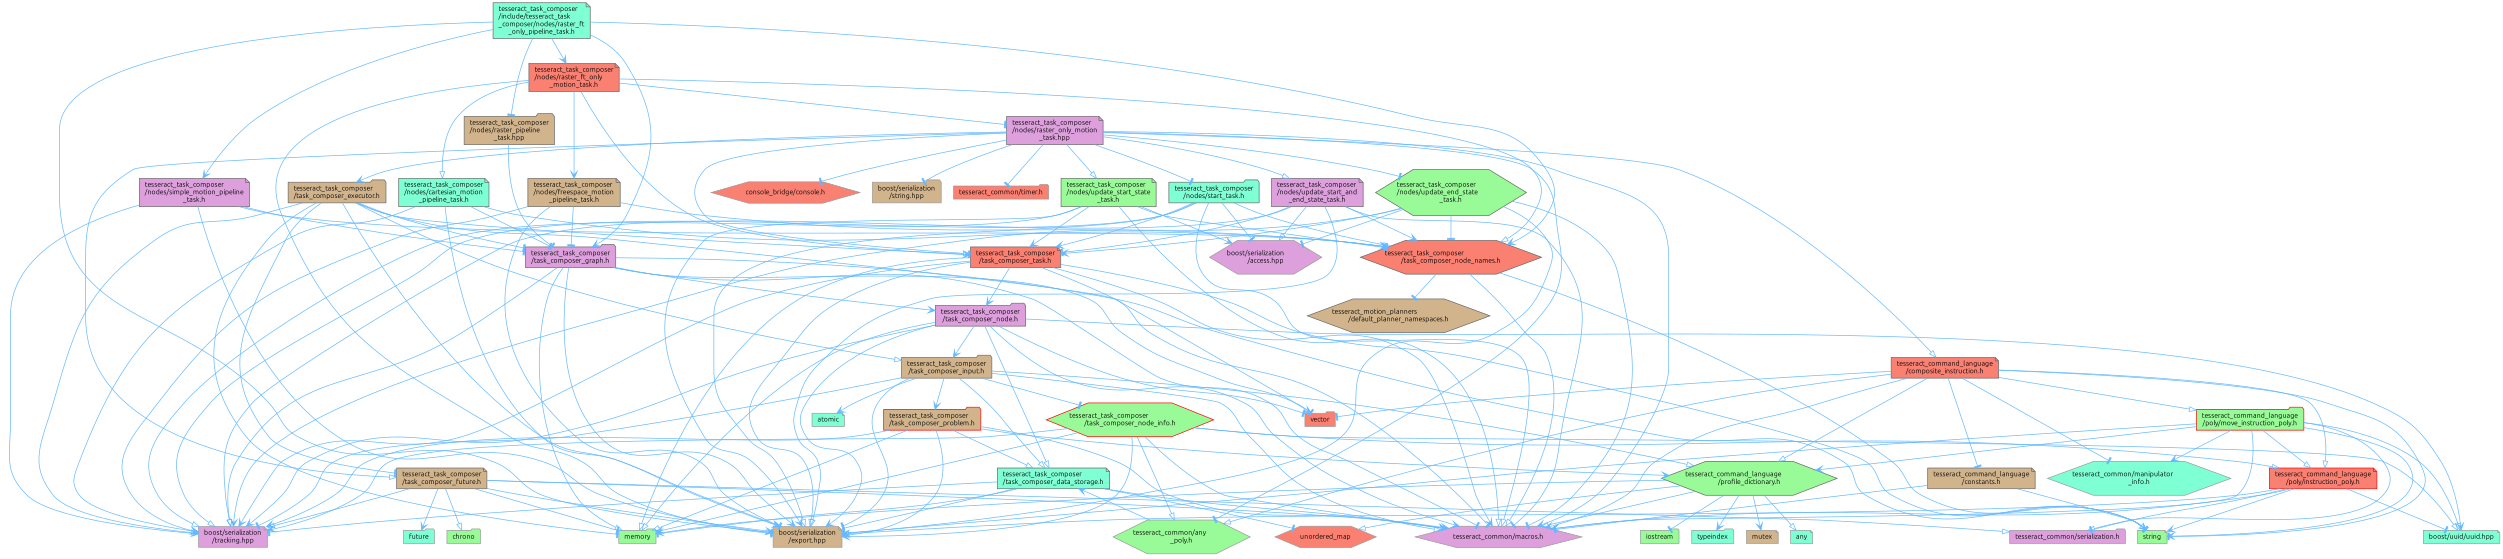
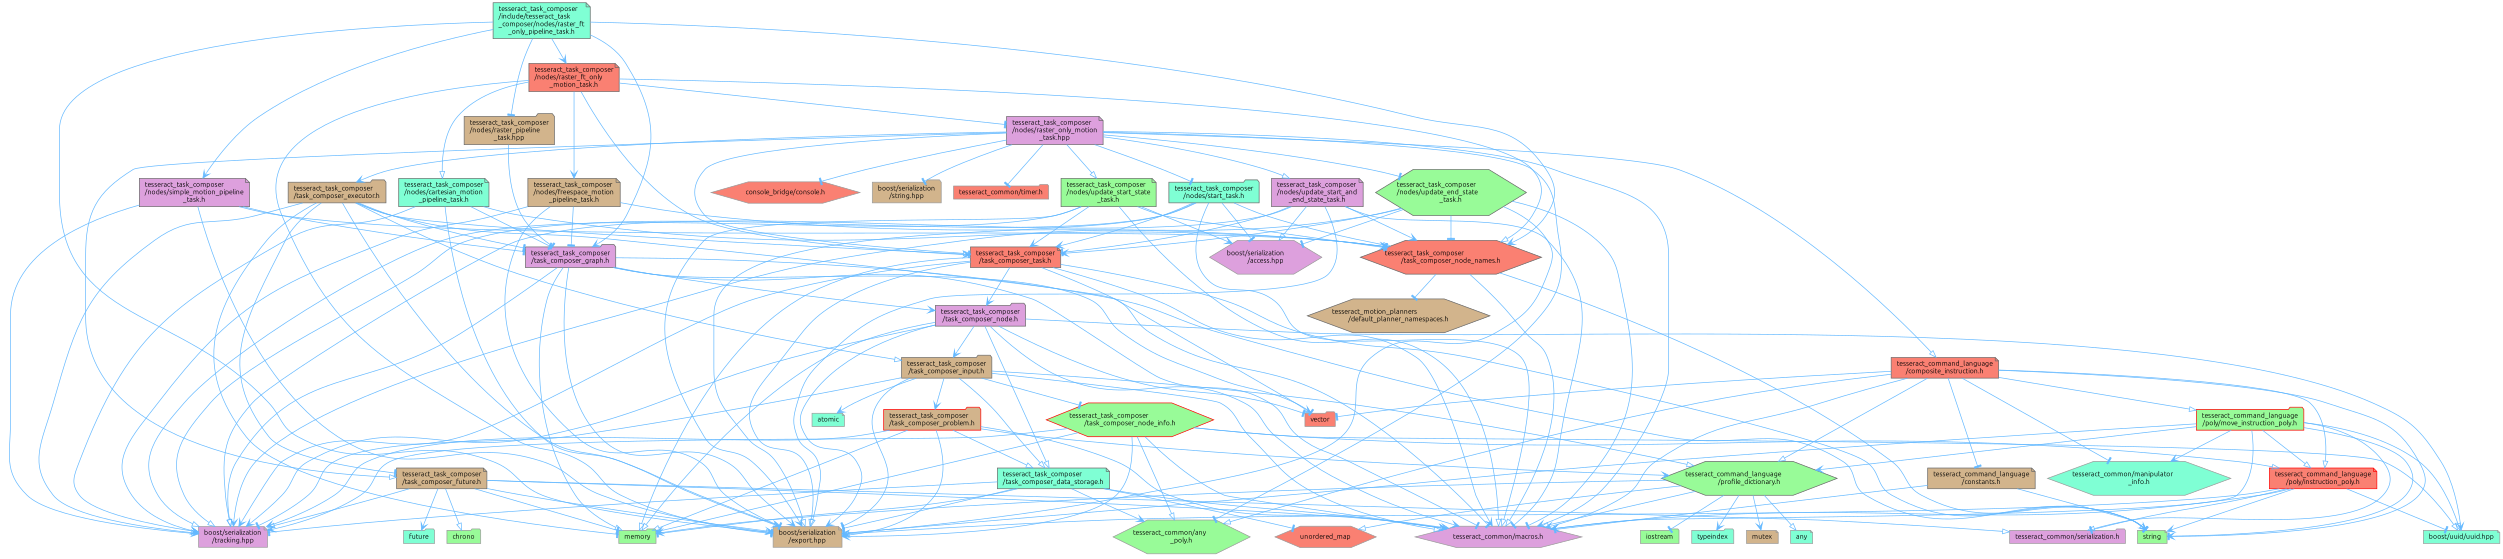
edge "tesseract_common/any _poly.h" -> "tesseract_task_composer /task_composer_data_storage.h": reversed
